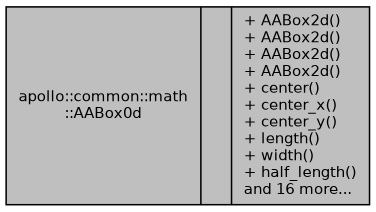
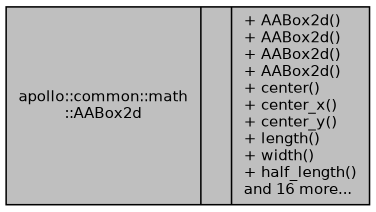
node "apollo::common::math": text "::AABox0d" -> "::AABox2d"
